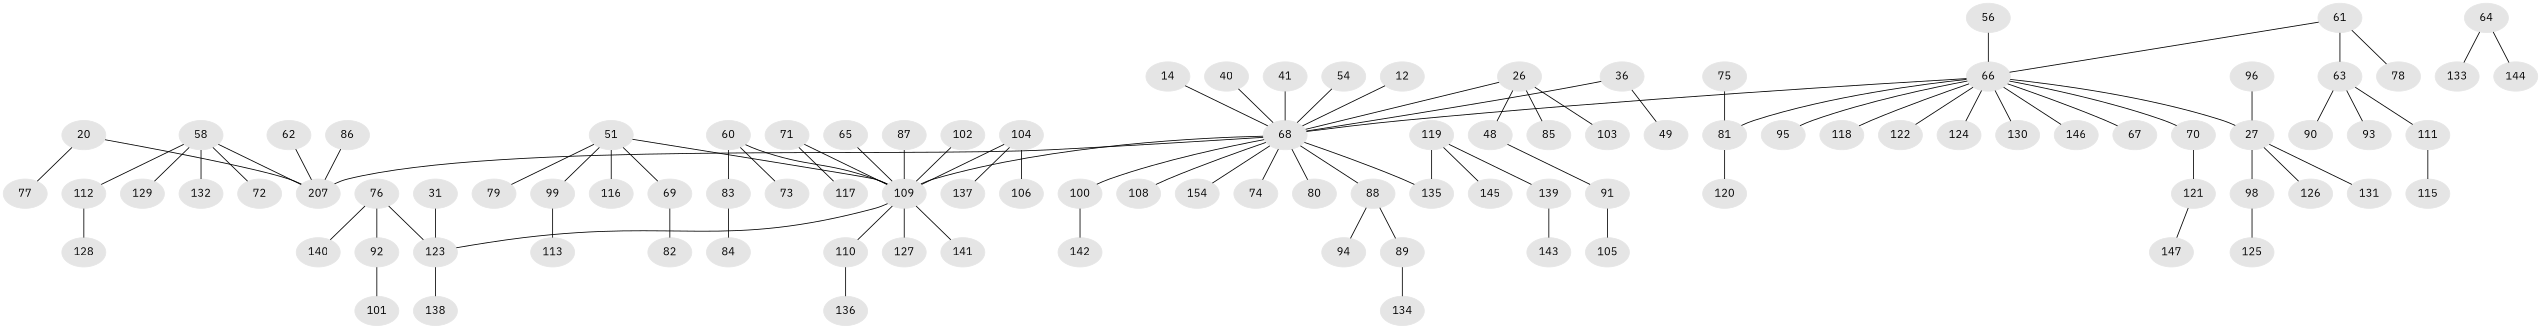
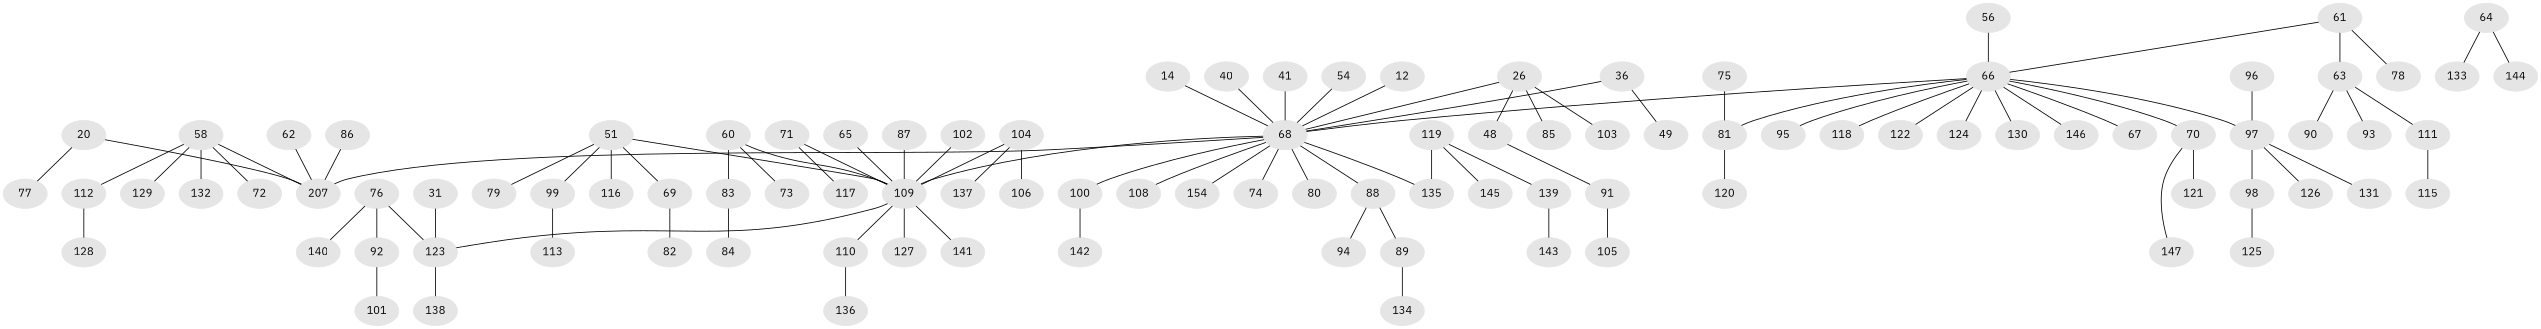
node "27": label "27" -> "97"
edge "121" -- "147": now "70" -- "147"
